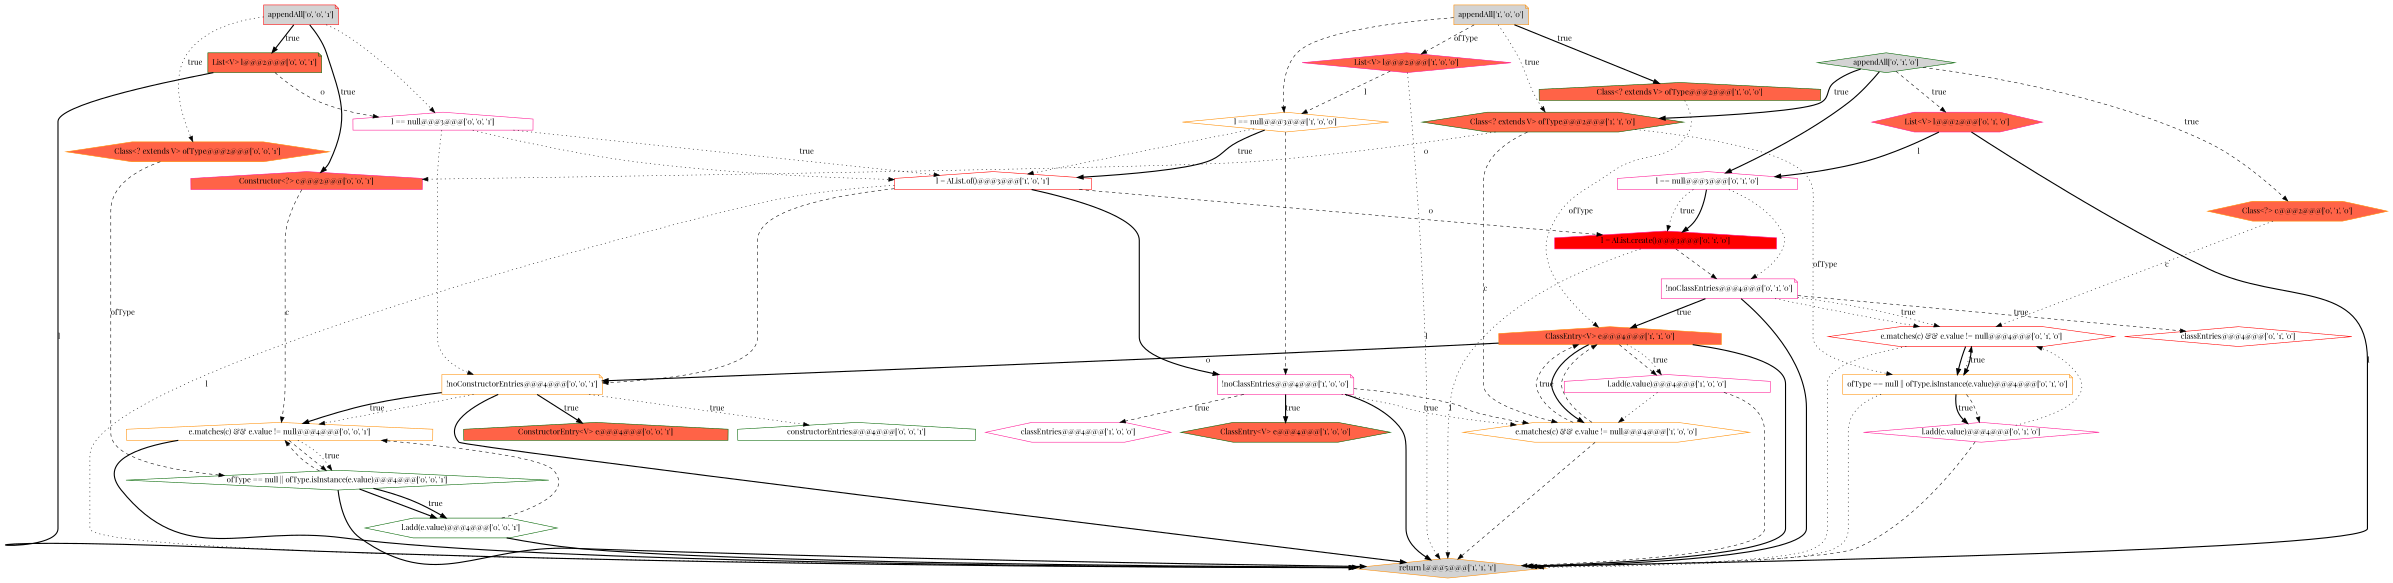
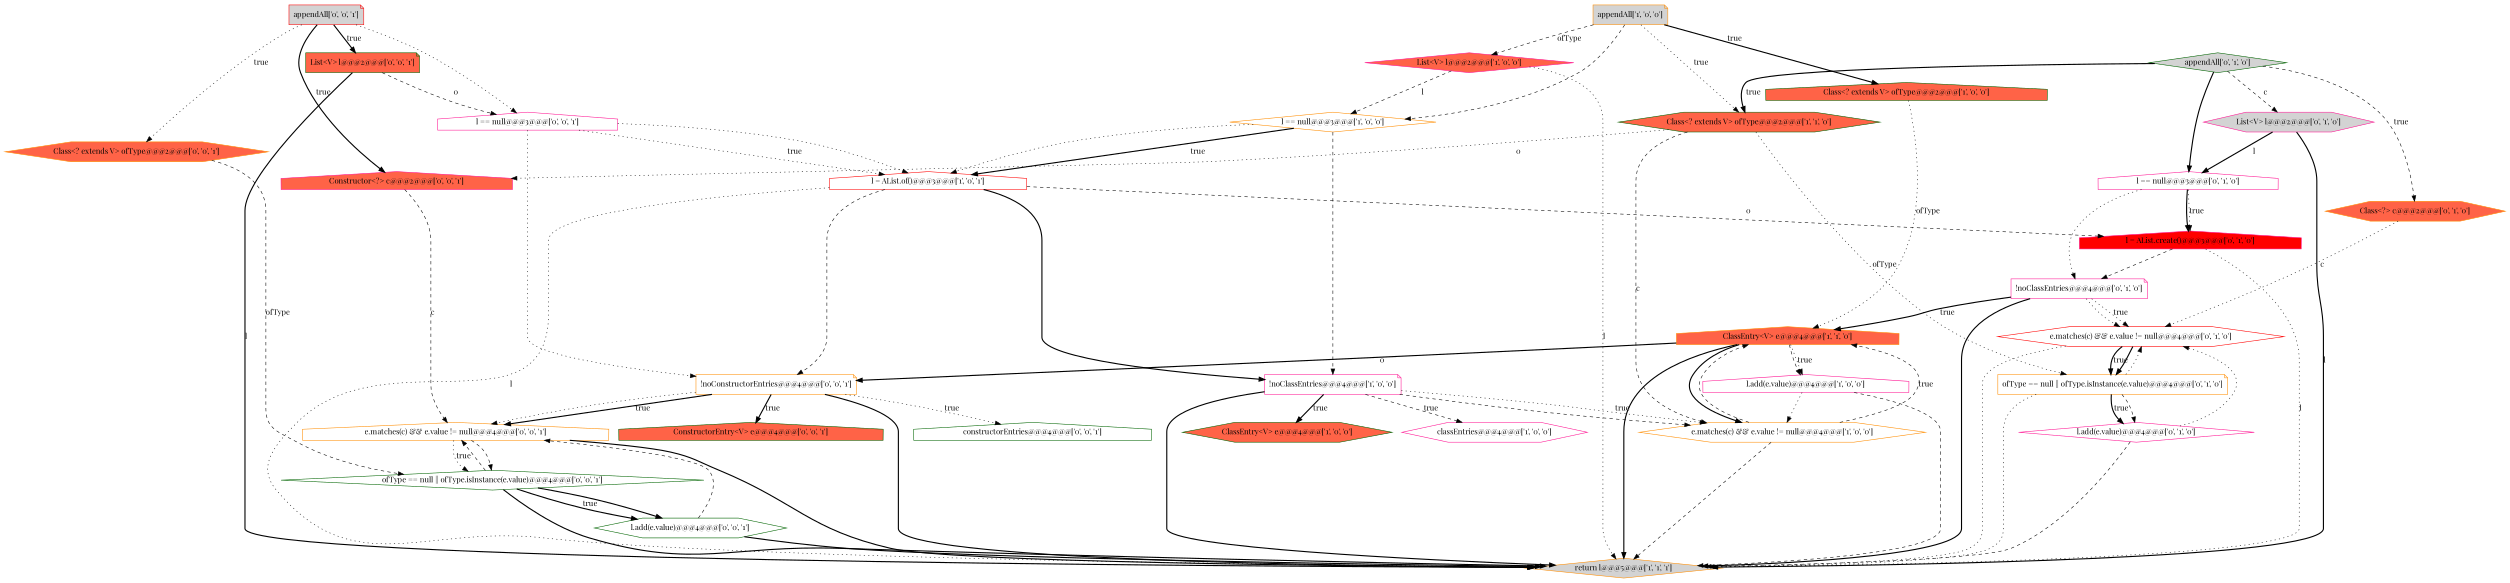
edge "appendAll['0', '1', '0']" -> "List<V> l@@@2@@@['0', '1', '0']": label "true" -> "c"
node "List<V> l@@@2@@@['0', '1', '0']": fillcolor tomato -> lightgray
node "classEntries@@@4@@@['0', '1', '0']": removed
